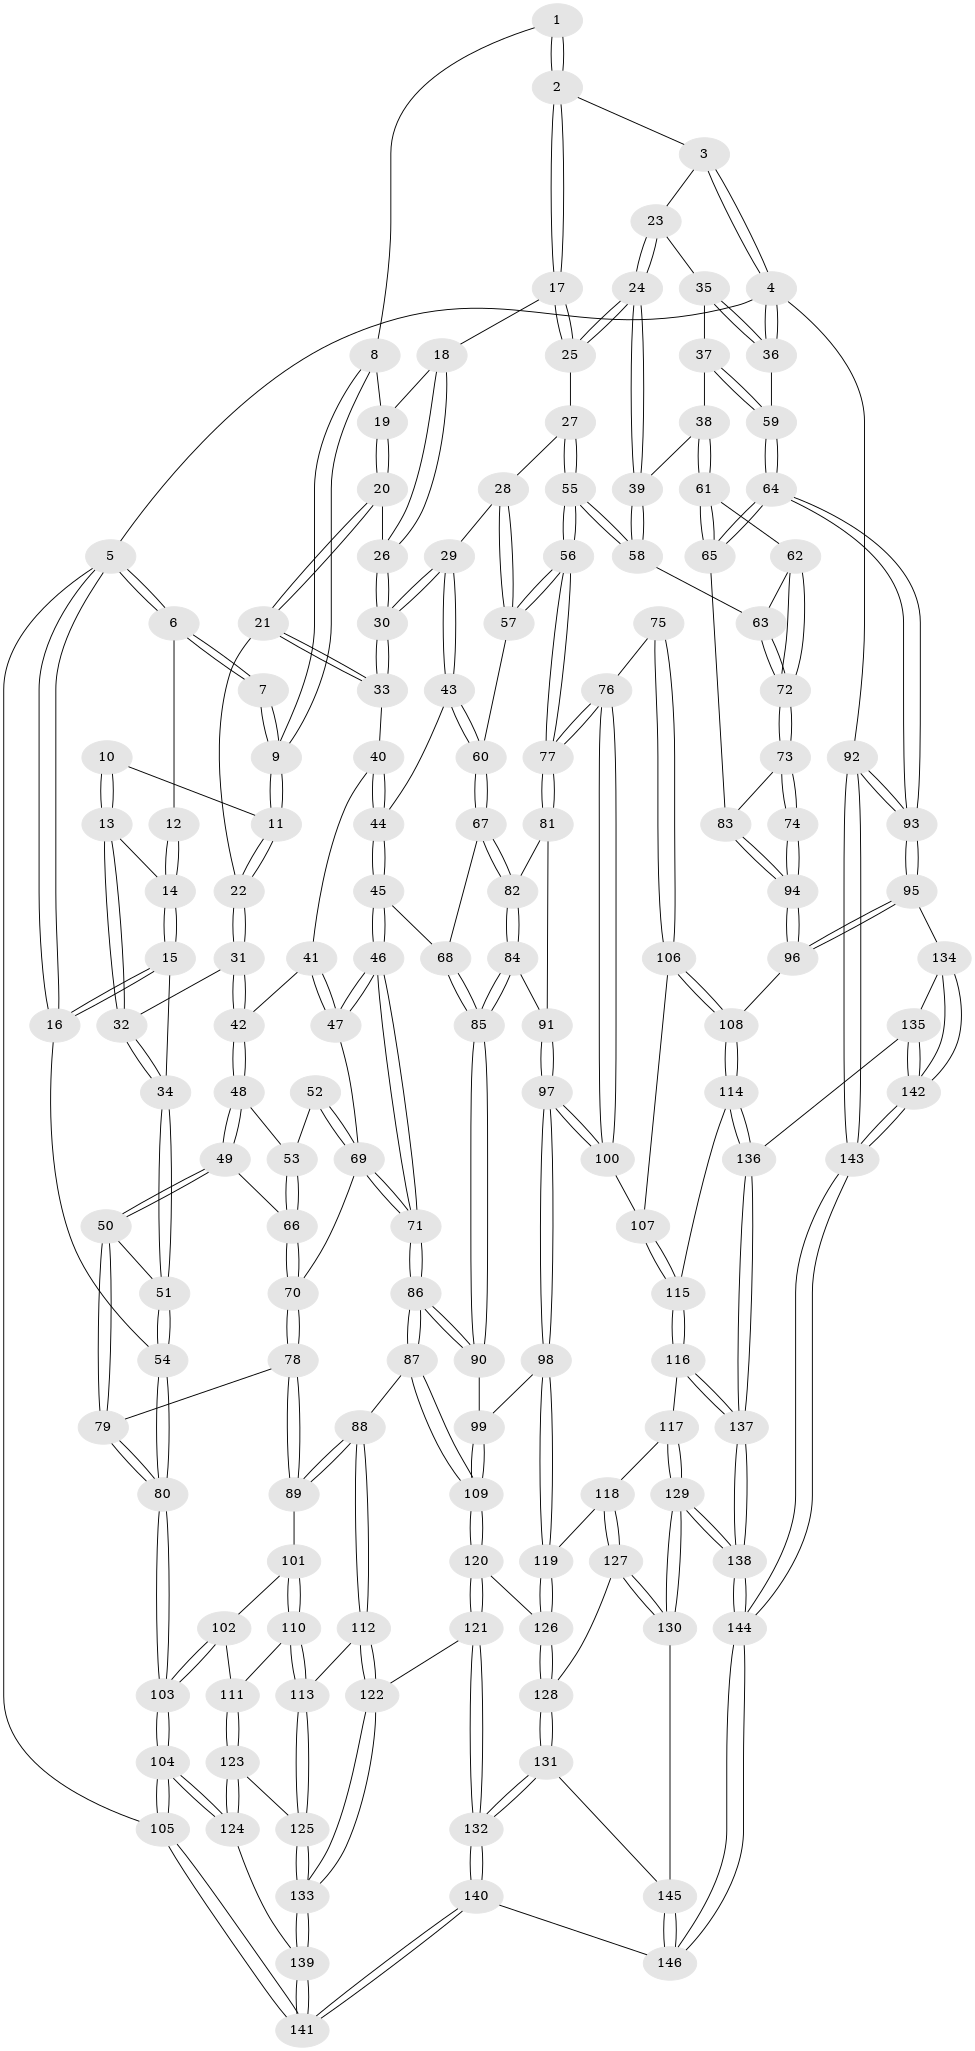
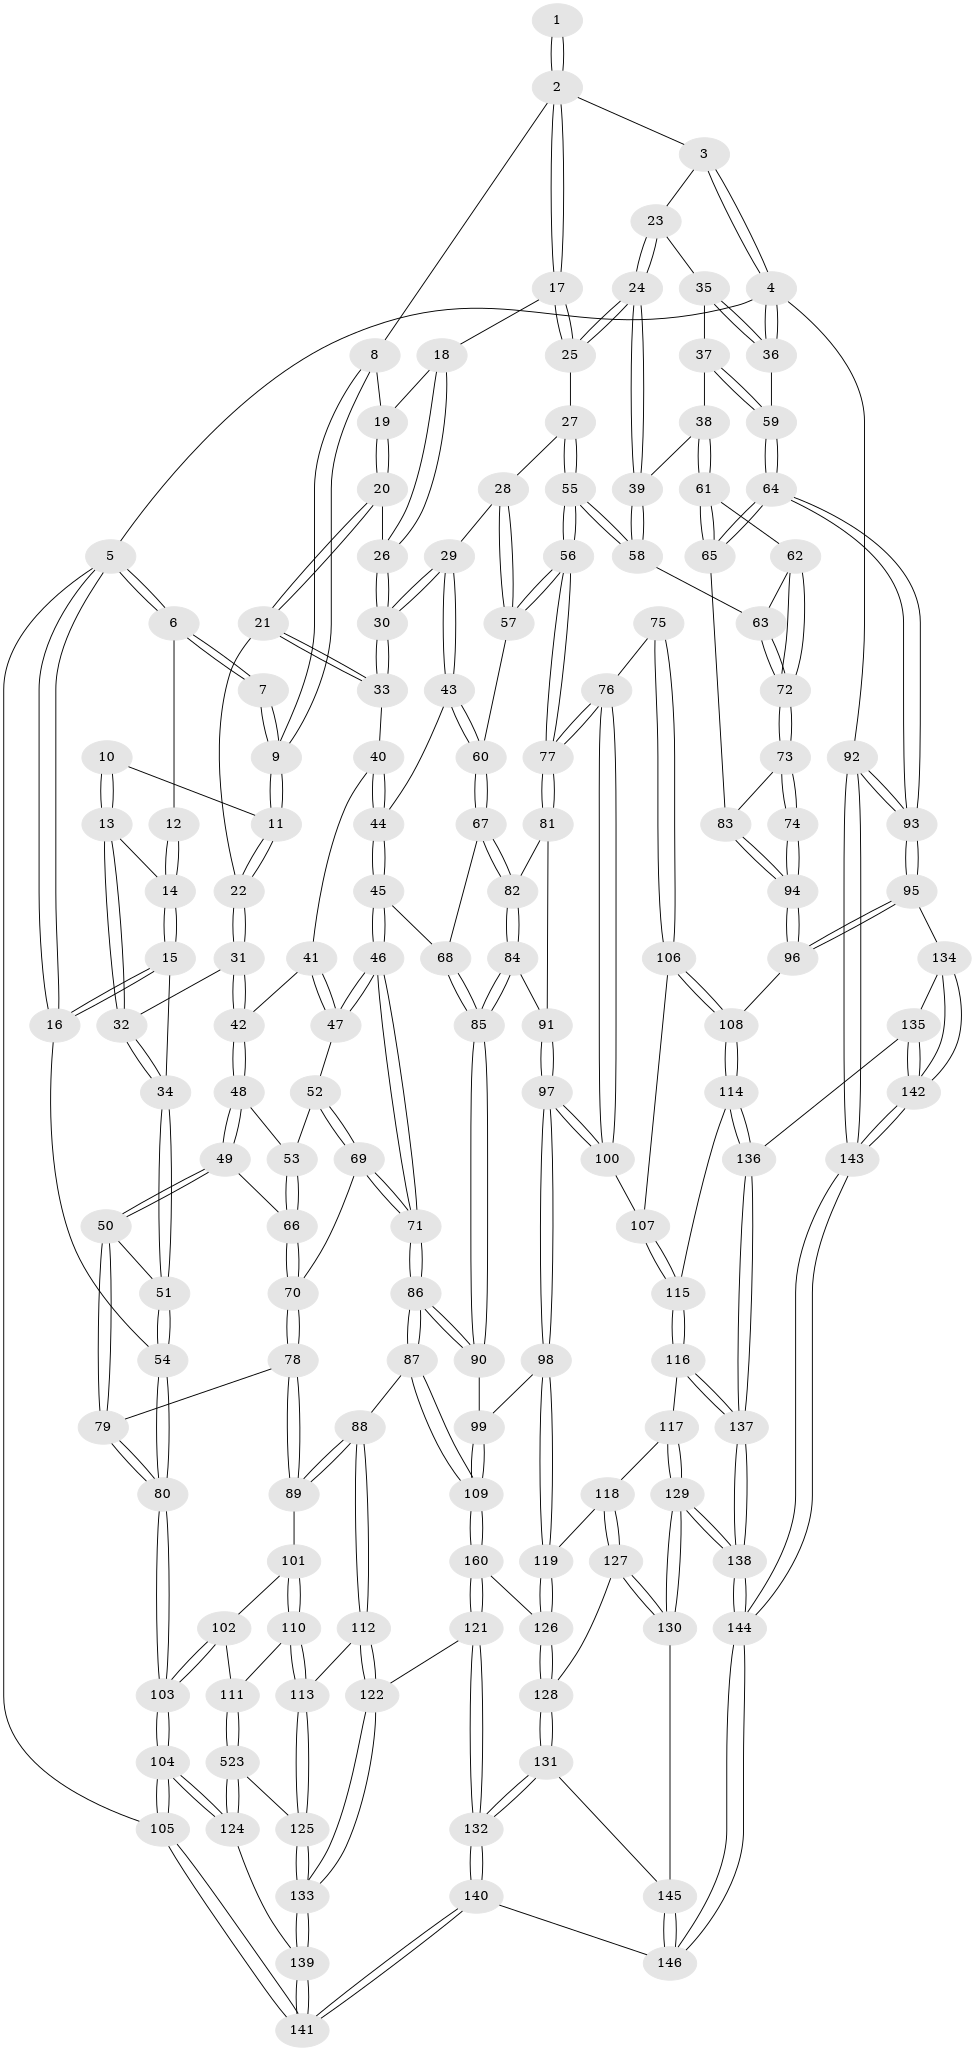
edge "1" -- "8": now "2" -- "8"
edge "47" -- "69": now "47" -- "52"
node "120": label "120" -> "160"
node "123": label "123" -> "523"
